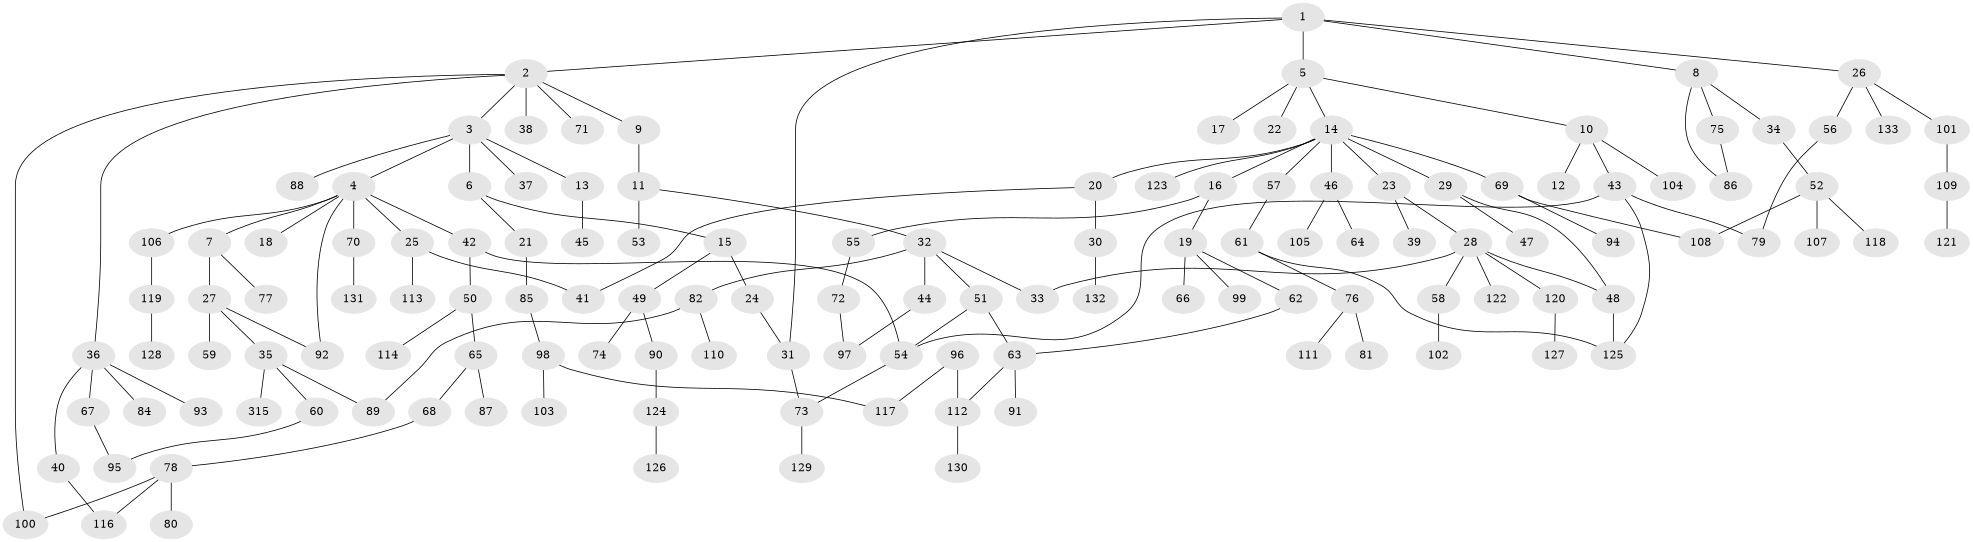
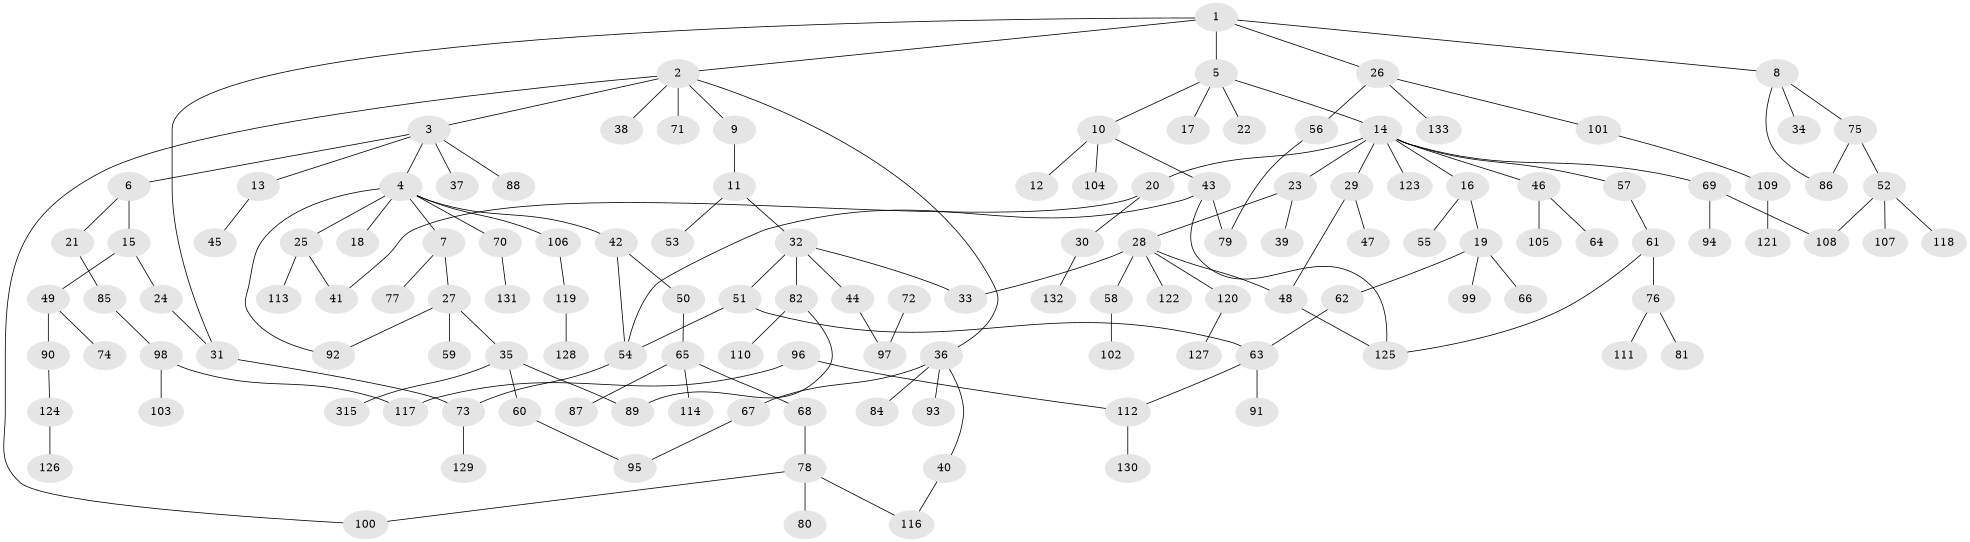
edge "34" -- "52": now "75" -- "52"
edge "55" -- "72": removed
edge "50" -- "114": now "65" -- "114"
